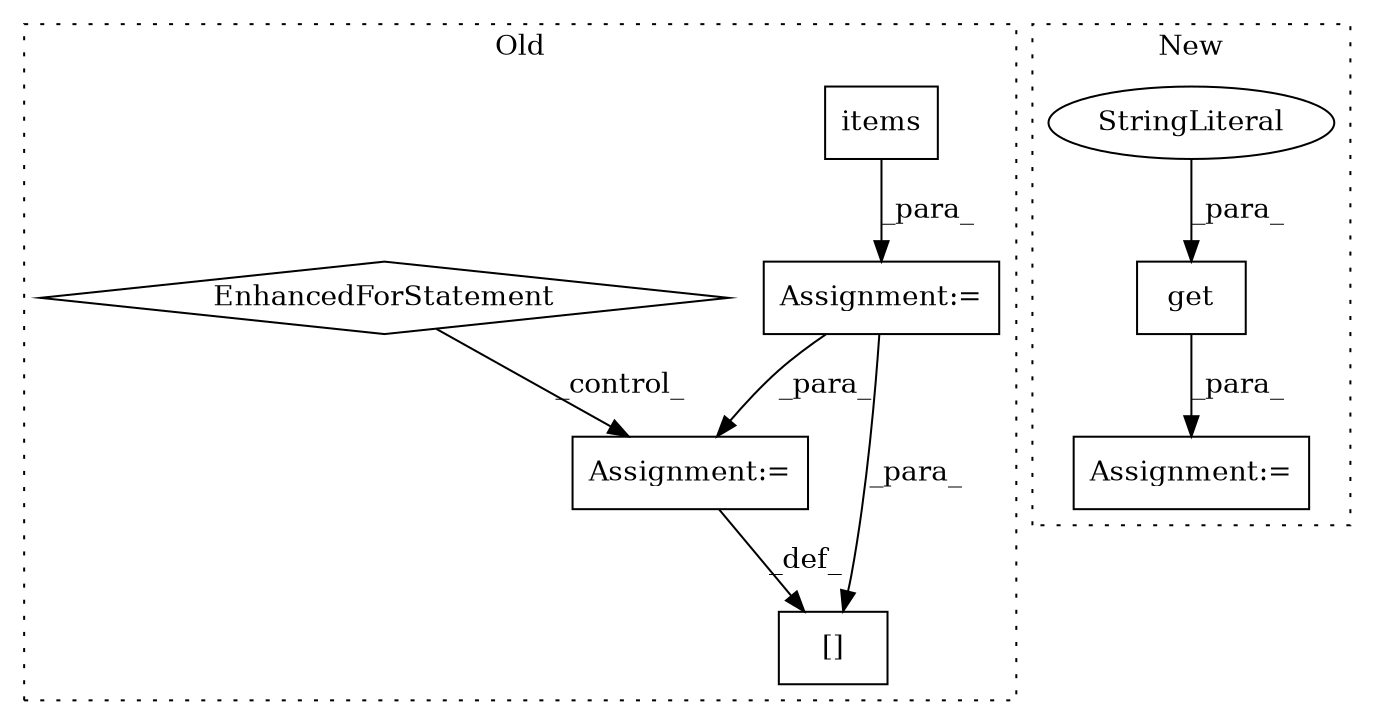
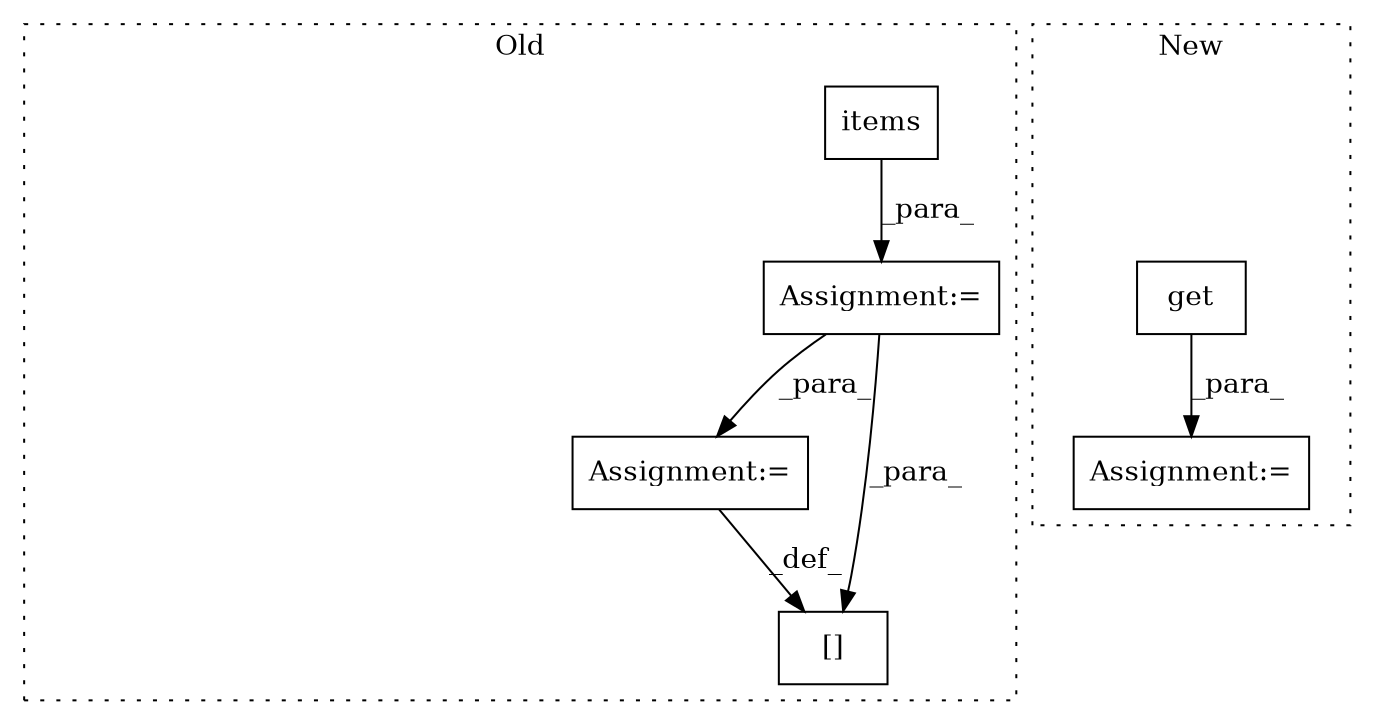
node "StringLiteral": removed
node "EnhancedForStatement": removed
